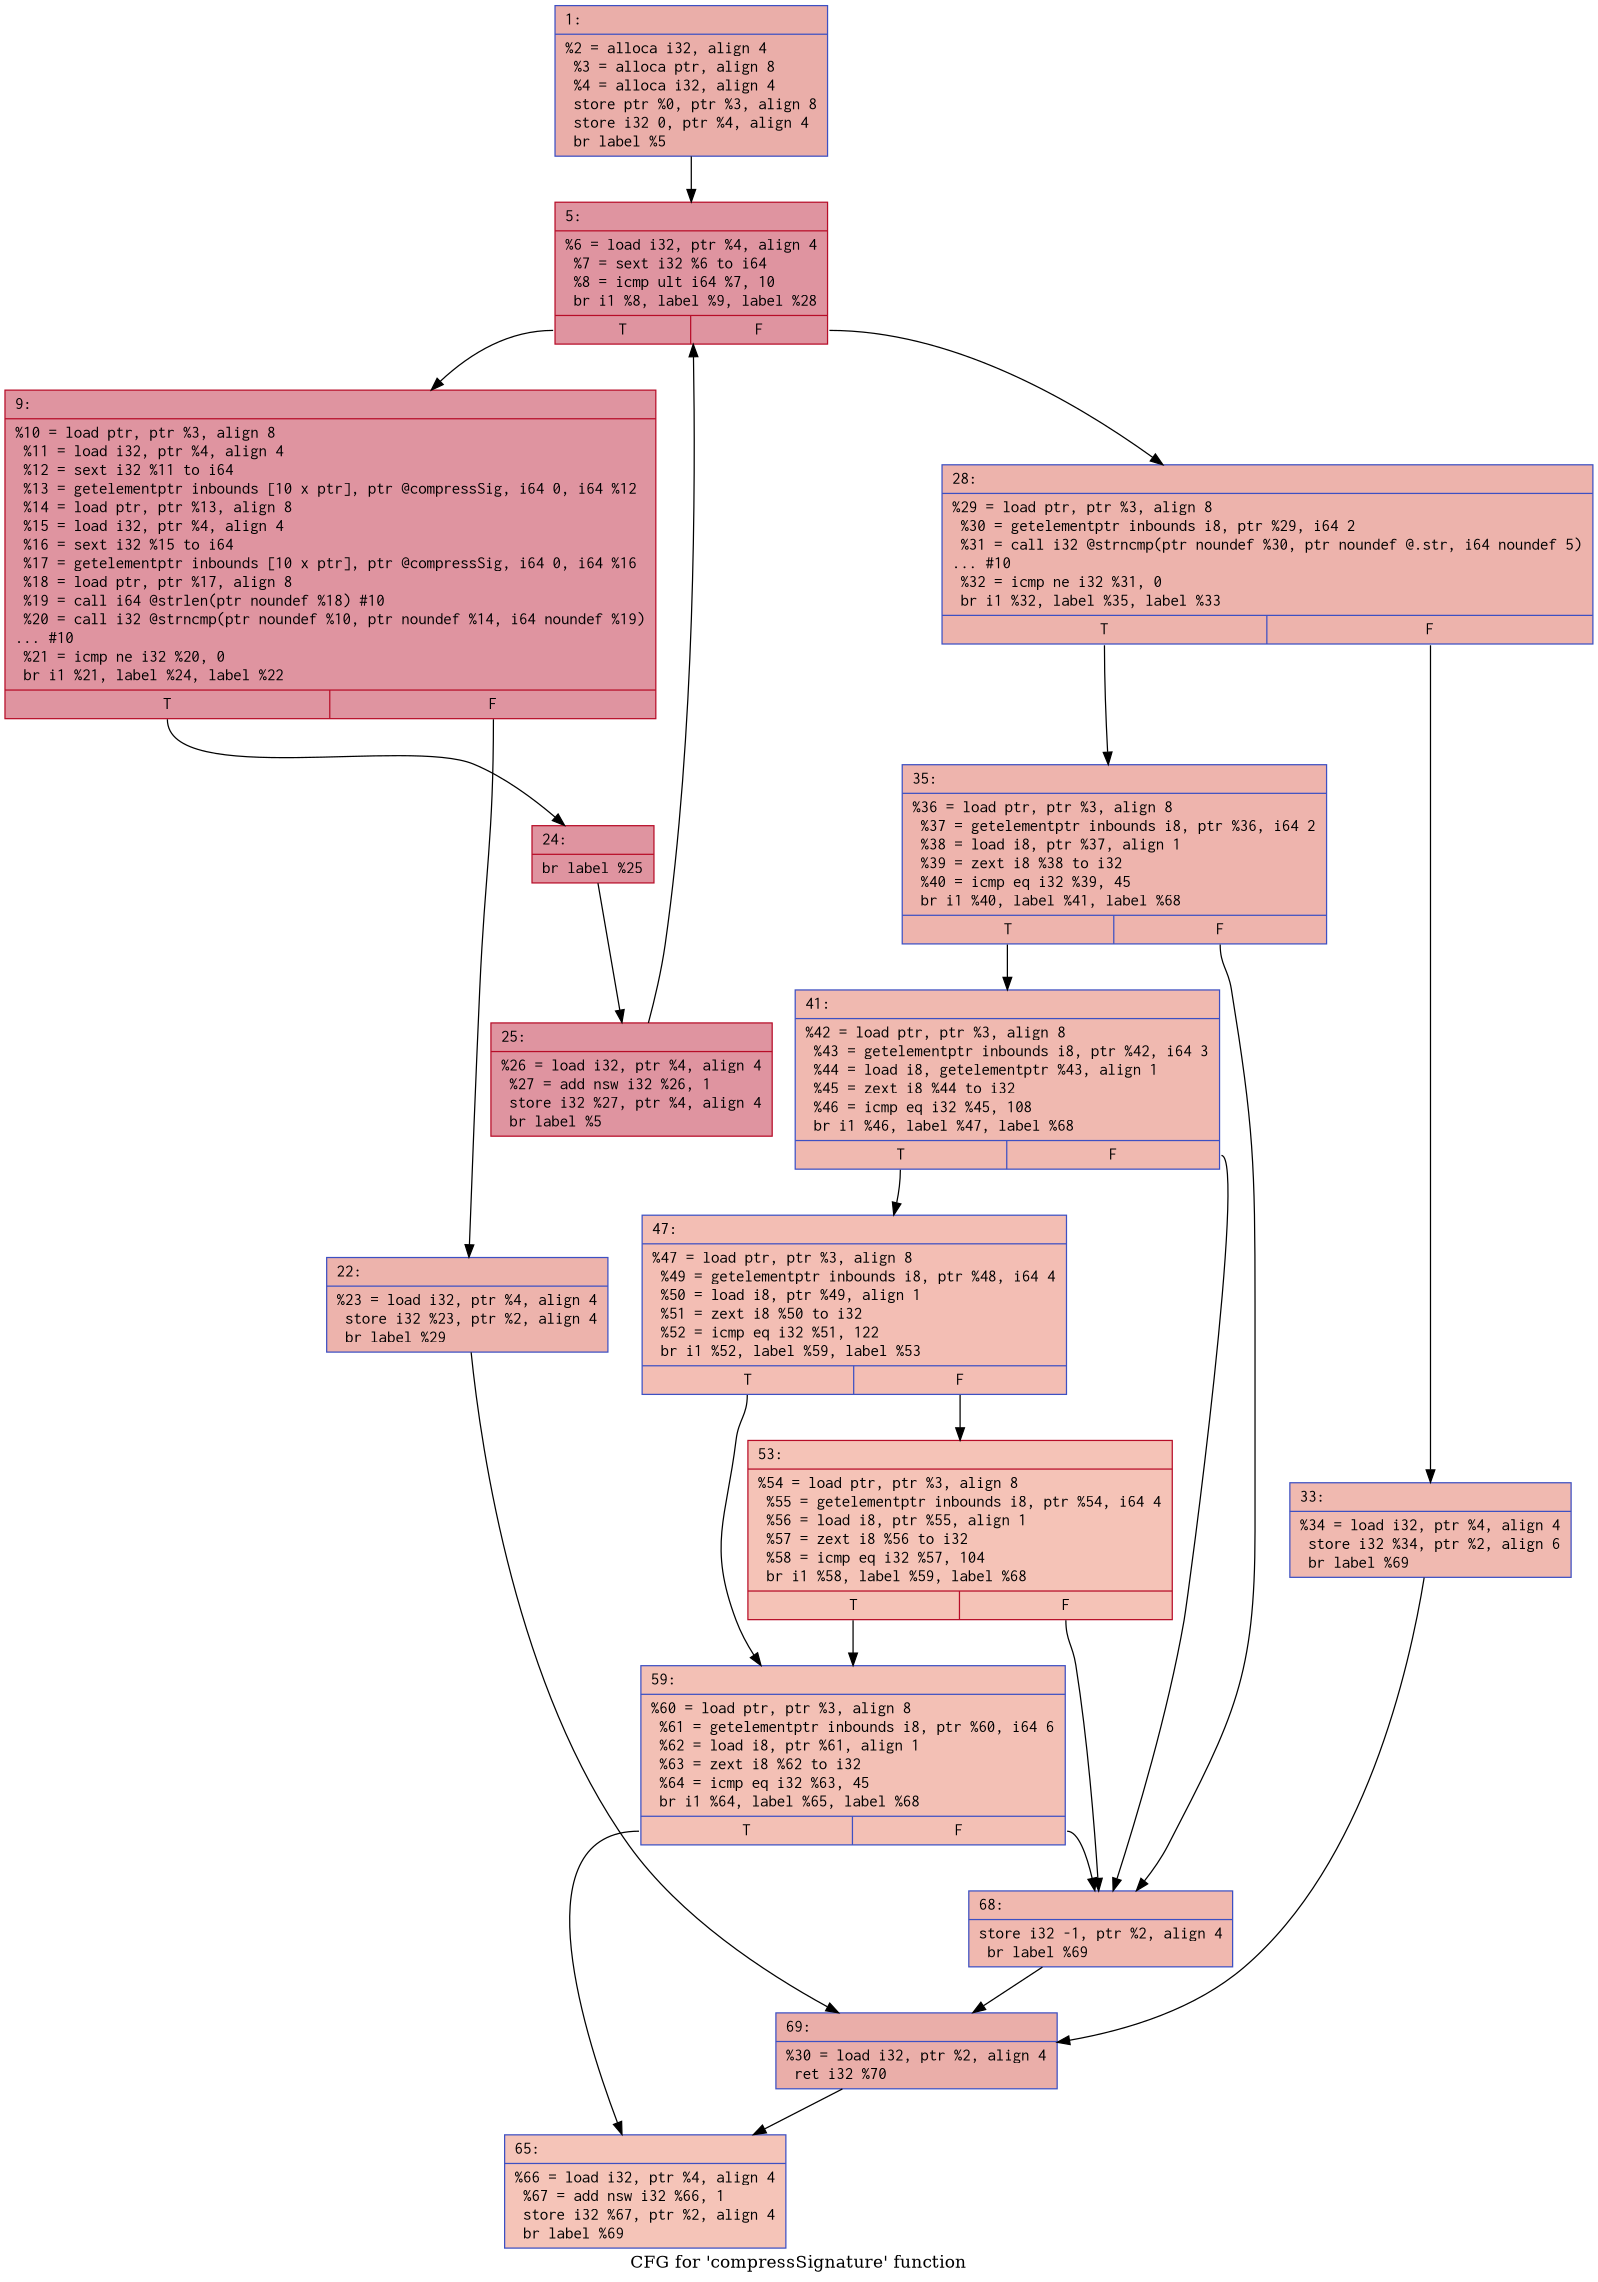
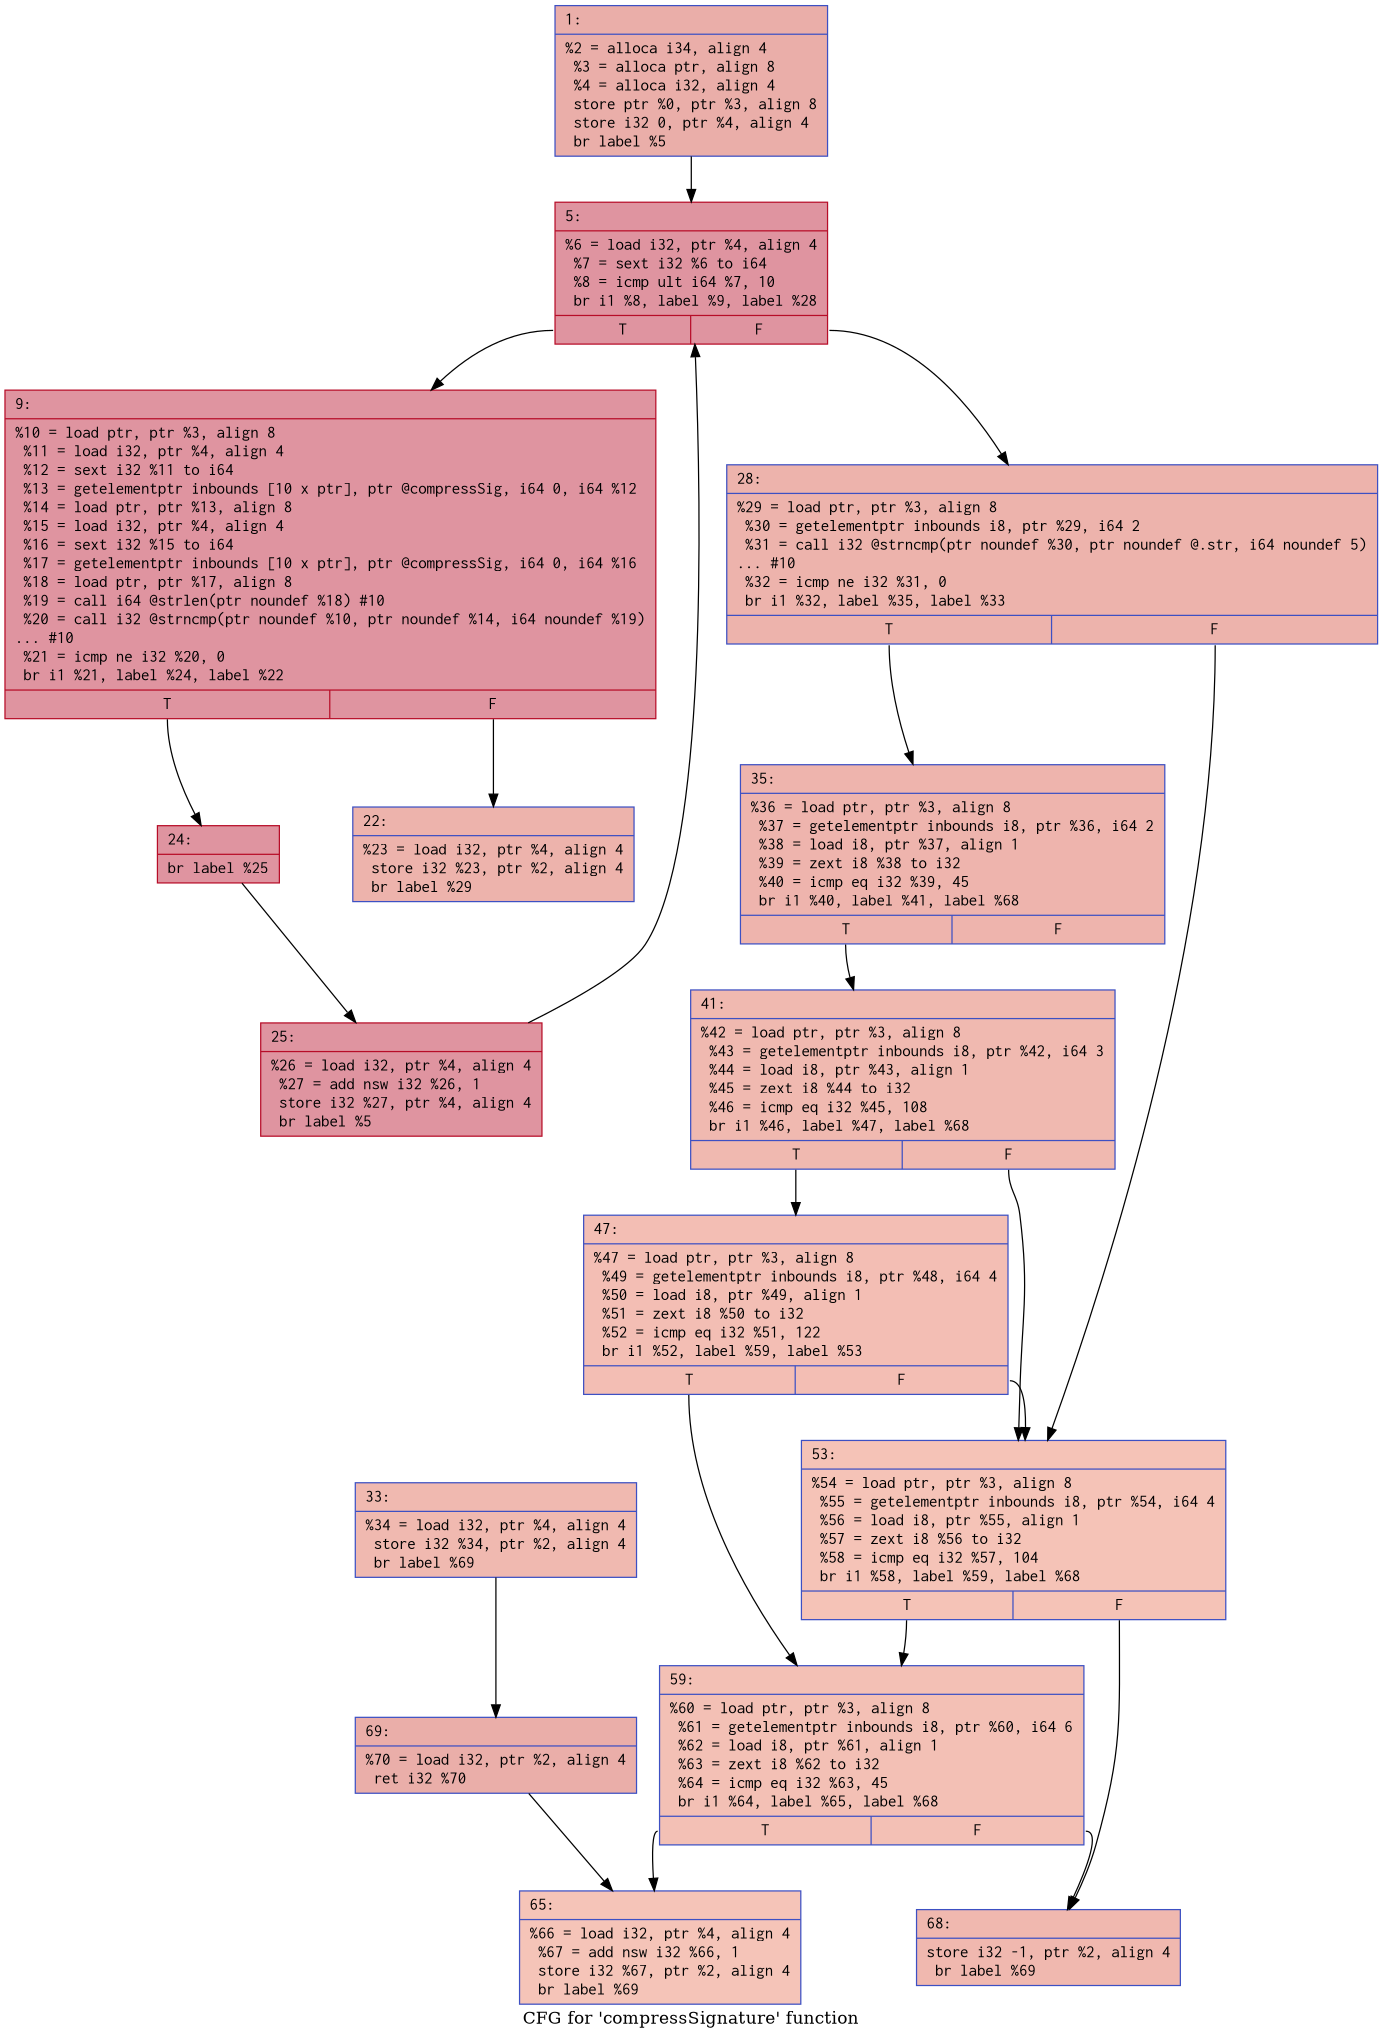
node "1:": text "%2 = alloca i32, align 4" -> "%2 = alloca i34, align 4"
edge "28:" -> "33:": now "28:" -> "53:"
node "41:": text "%44 = load i8, getelementptr %43, align 1" -> "%44 = load i8, ptr %43, align 1"
edge "35:" -> "68:": removed
edge "41:" -> "68:": now "41:" -> "53:"
node "53:": color #b70d28ff -> #3d50c3ff
node "33:": text "store i32 %34, ptr %2, align 6" -> "store i32 %34, ptr %2, align 4"
edge "22:" -> "69:": removed
edge "68:" -> "69:": removed
node "69:": text "%30 = load i32, ptr %2, align 4" -> "%70 = load i32, ptr %2, align 4"
